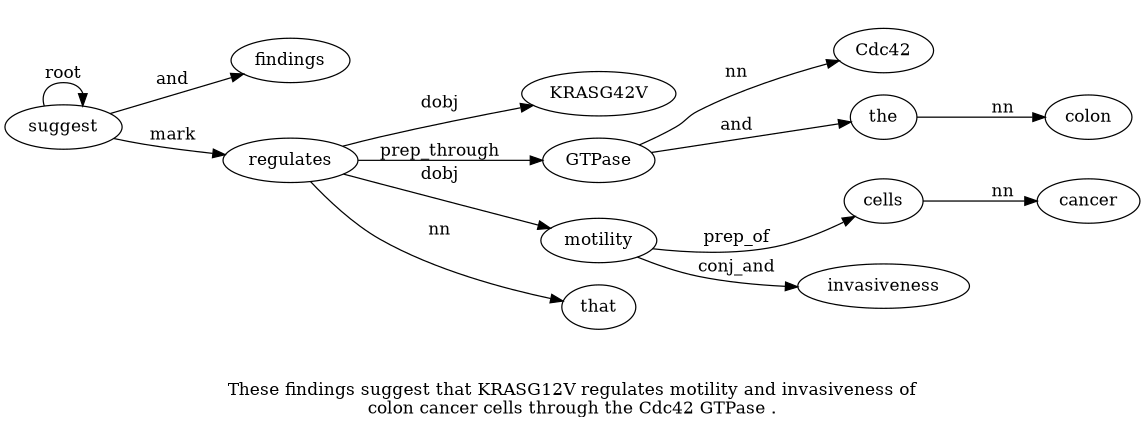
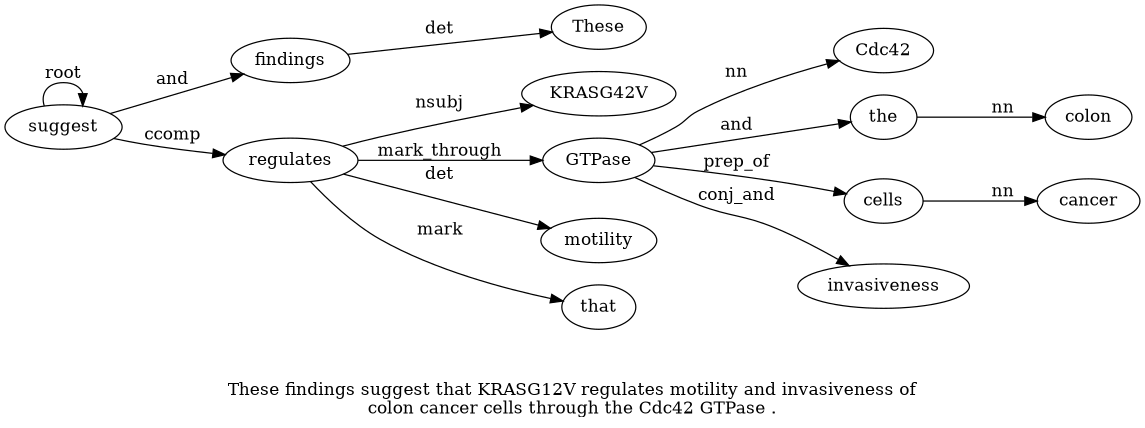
node "These": added
edge "regulates" -> "KRASG42V": label "dobj" -> "nsubj"
edge "suggest" -> "regulates": label "mark" -> "ccomp"
edge "regulates" -> "GTPase": label "prep_through" -> "mark_through"
edge "regulates" -> "motility": label "dobj" -> "det"
edge "regulates" -> "that": label "nn" -> "mark"
edge "motility" -> "cells": now "GTPase" -> "cells"
edge "motility" -> "invasiveness": now "GTPase" -> "invasiveness"
